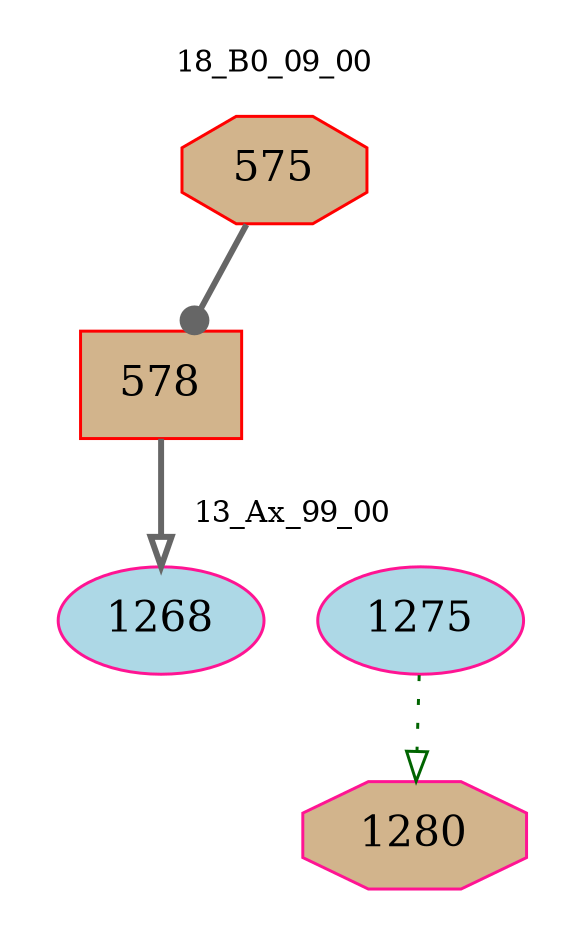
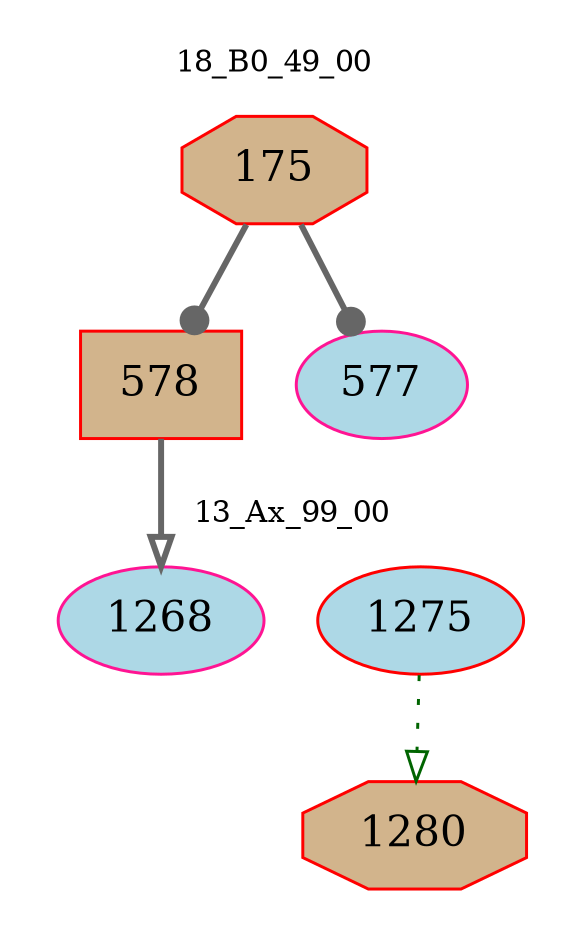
cluster "18_B0_09_00": label "18_B0_09_00" -> "18_B0_49_00"
node "575": label "575" -> "175"
node "577": added
node "1275": color deeppink -> red
node "1280": color deeppink -> red
